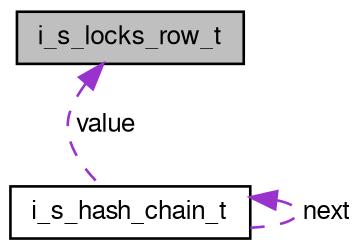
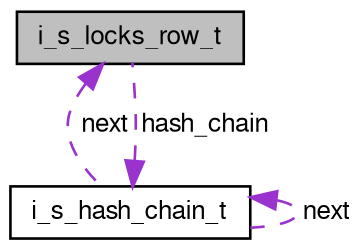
edge "i_s_locks_row_t" -> "i_s_hash_chain_t": added, label "hash_chain"
edge "i_s_hash_chain_t" -> "i_s_locks_row_t": label " value" -> " next"
